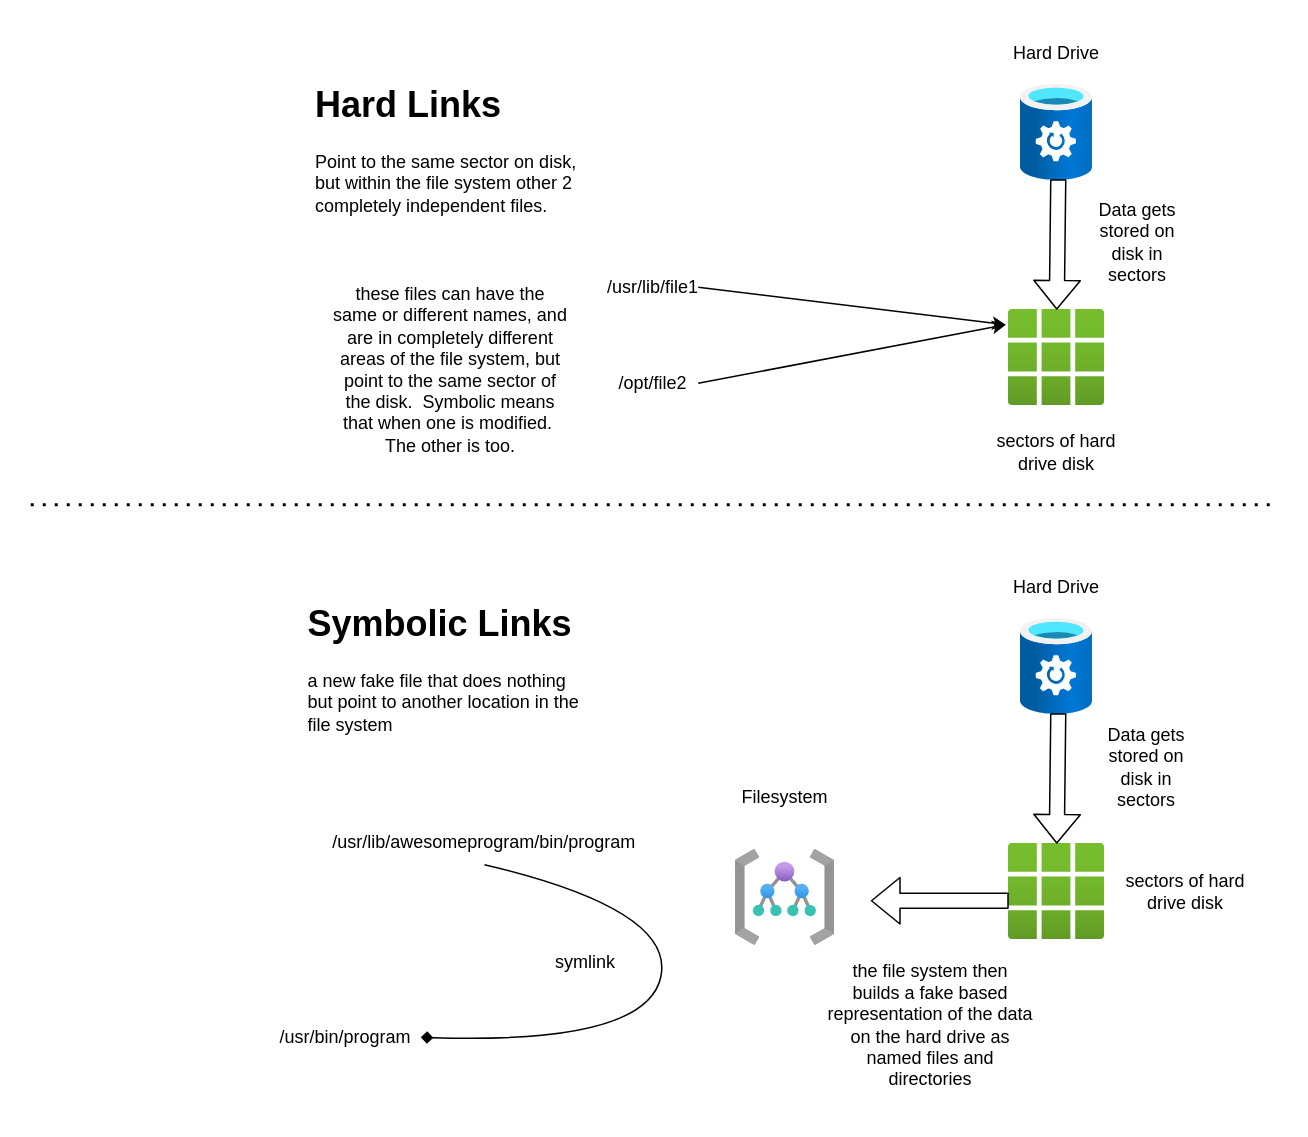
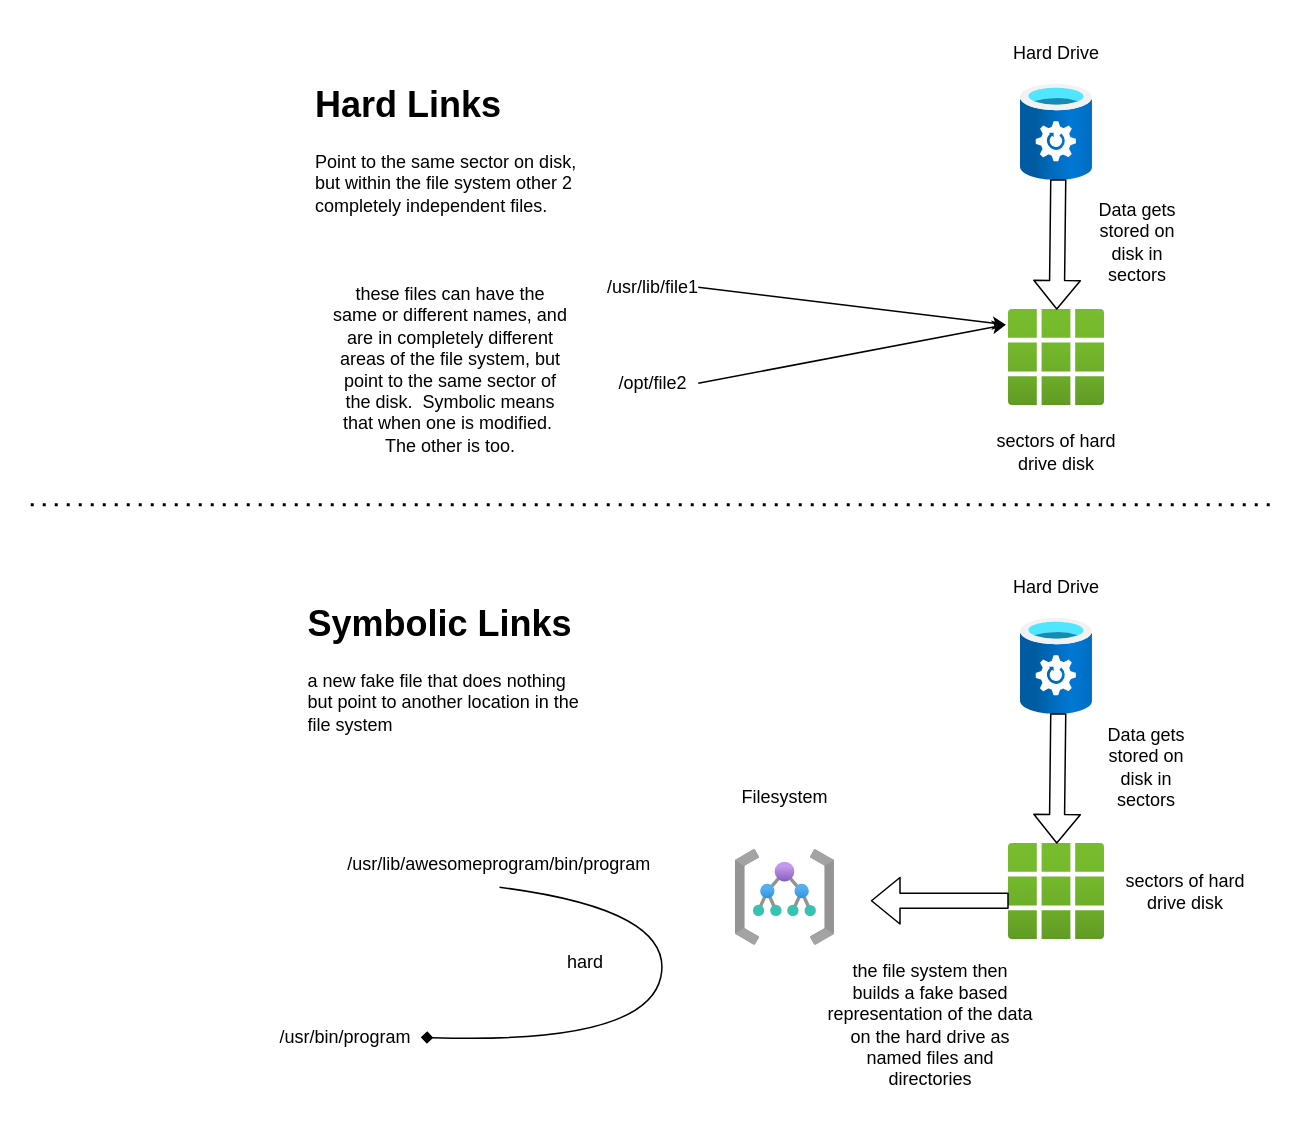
node "/usr/lib/awesomeprogram/bin/program": moved (485, 842) -> (500, 865)
node "symlink": label "symlink" -> "hard"
